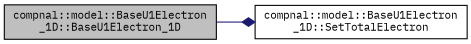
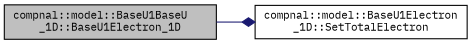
node "compnal::model::BaseU1Electron _1D::BaseU1Electron_1D": label "compnal::model::BaseU1Electron _1D::BaseU1Electron_1D" -> "compnal::model::BaseU1BaseU _1D::BaseU1Electron_1D"
